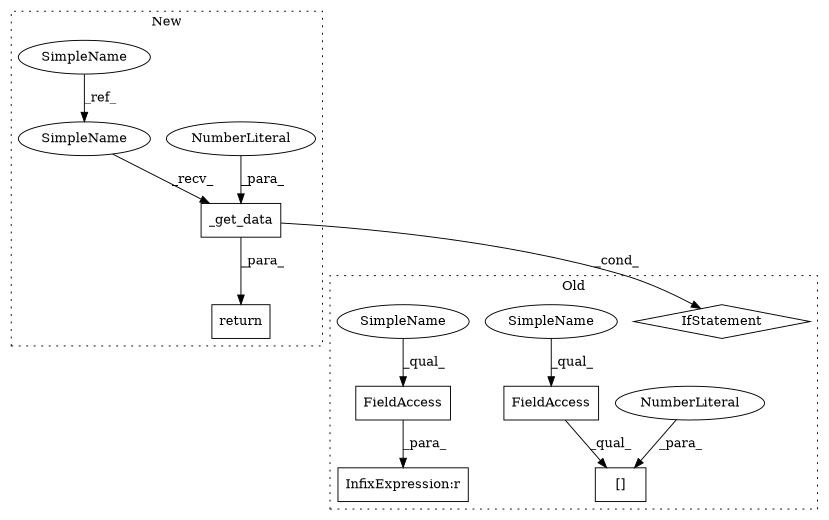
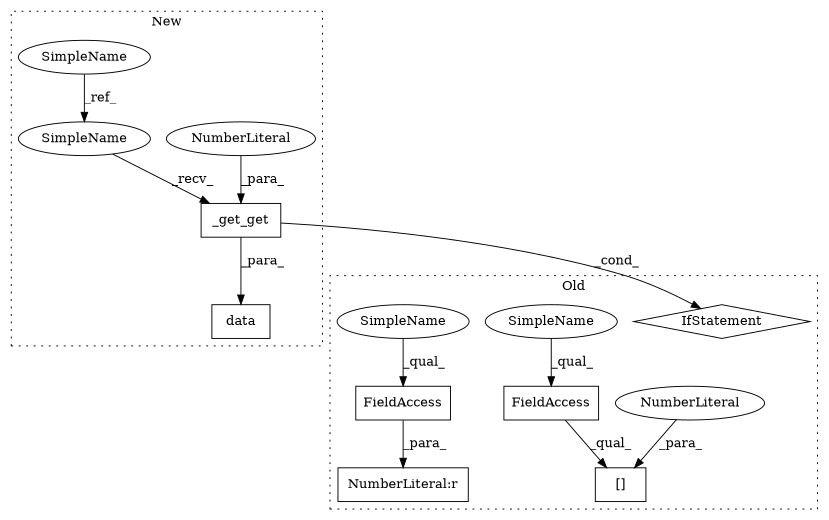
node "_get_data": label "_get_data" -> "_get_get"
node "return": label "return" -> "data"
node "InfixExpression:r": label "InfixExpression:r" -> "NumberLiteral:r"
